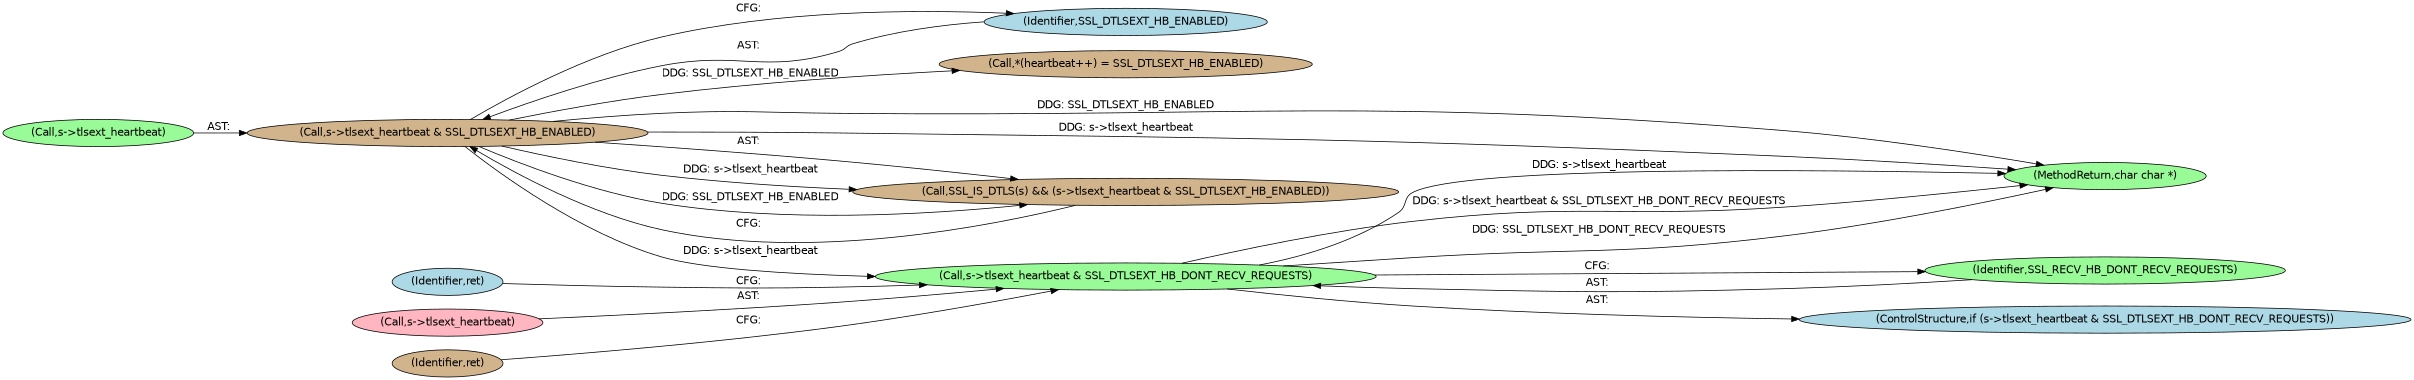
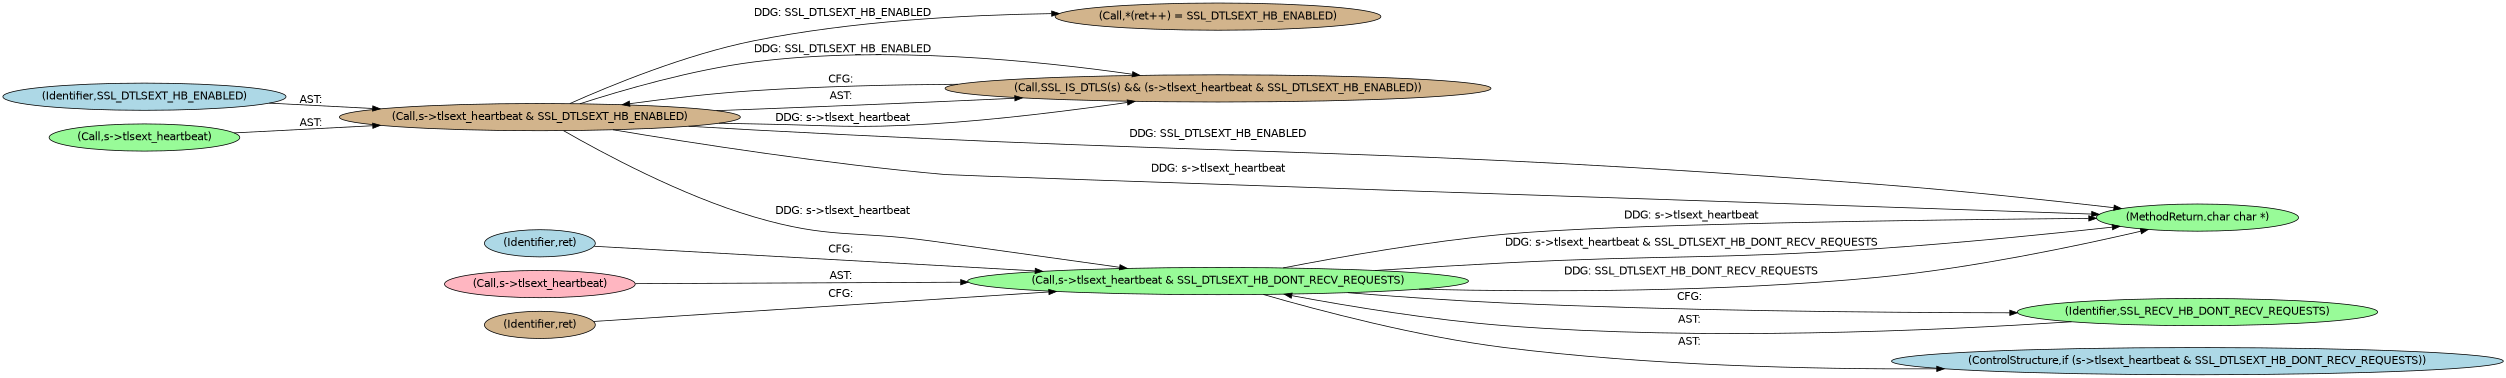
edge "(Call,s->tlsext_heartbeat & SSL_DTLSEXT_HB_ENABLED)" -> "(Identifier,SSL_DTLSEXT_HB_ENABLED)": removed, label "CFG:"
node "(Call,*(heartbeat++) = SSL_DTLSEXT_HB_ENABLED)": label "(Call,*(heartbeat++) = SSL_DTLSEXT_HB_ENABLED)" -> "(Call,*(ret++) = SSL_DTLSEXT_HB_ENABLED)"
